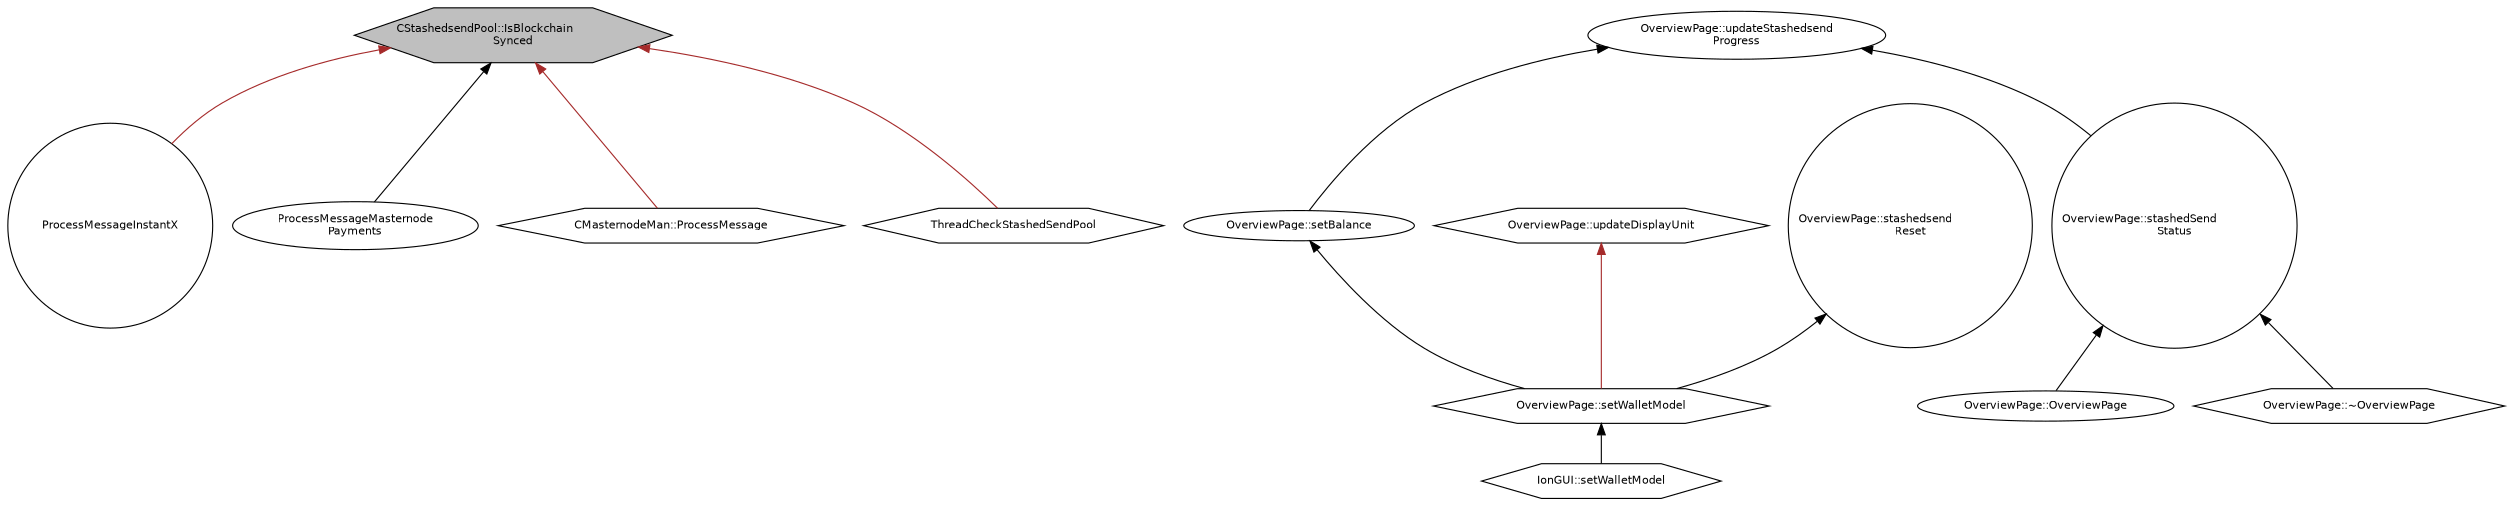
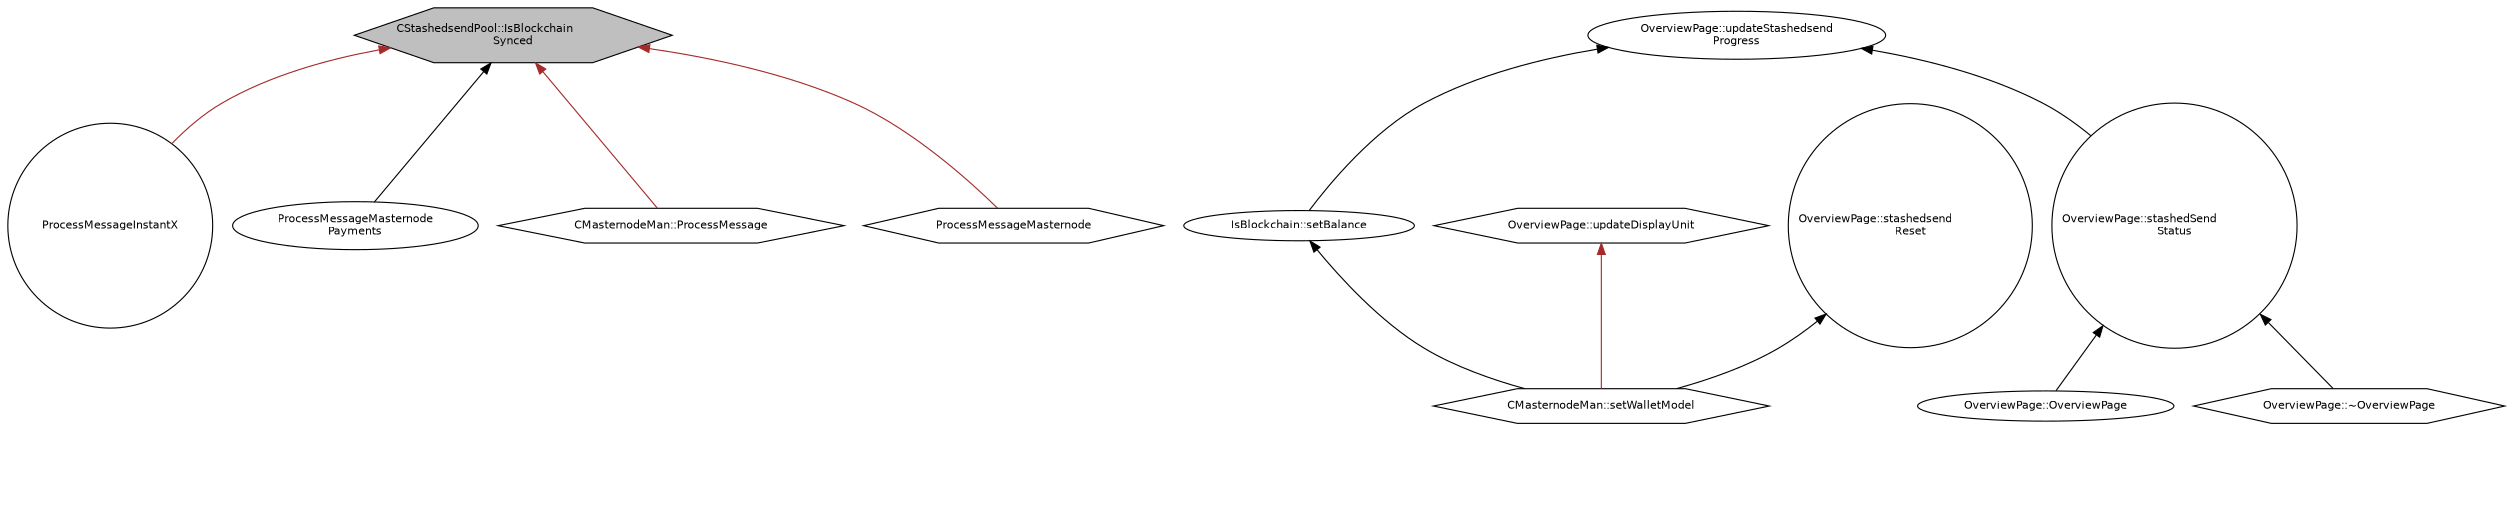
node "ThreadCheckStashedSendPool": label "ThreadCheckStashedSendPool" -> "ProcessMessageMasternode"
node "OverviewPage::setBalance": label "OverviewPage::setBalance" -> "IsBlockchain::setBalance"
node "OverviewPage::setWalletModel": label "OverviewPage::setWalletModel" -> "CMasternodeMan::setWalletModel"
node "IonGUI::setWalletModel": removed
